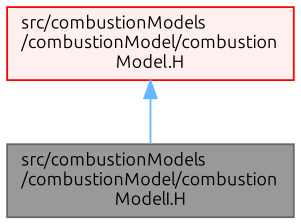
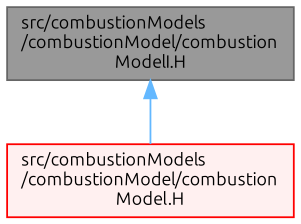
edge "src/combustionModels /combustionModel/combustion ModelI.H" -> "src/combustionModels /combustionModel/combustion Model.H": reversed
